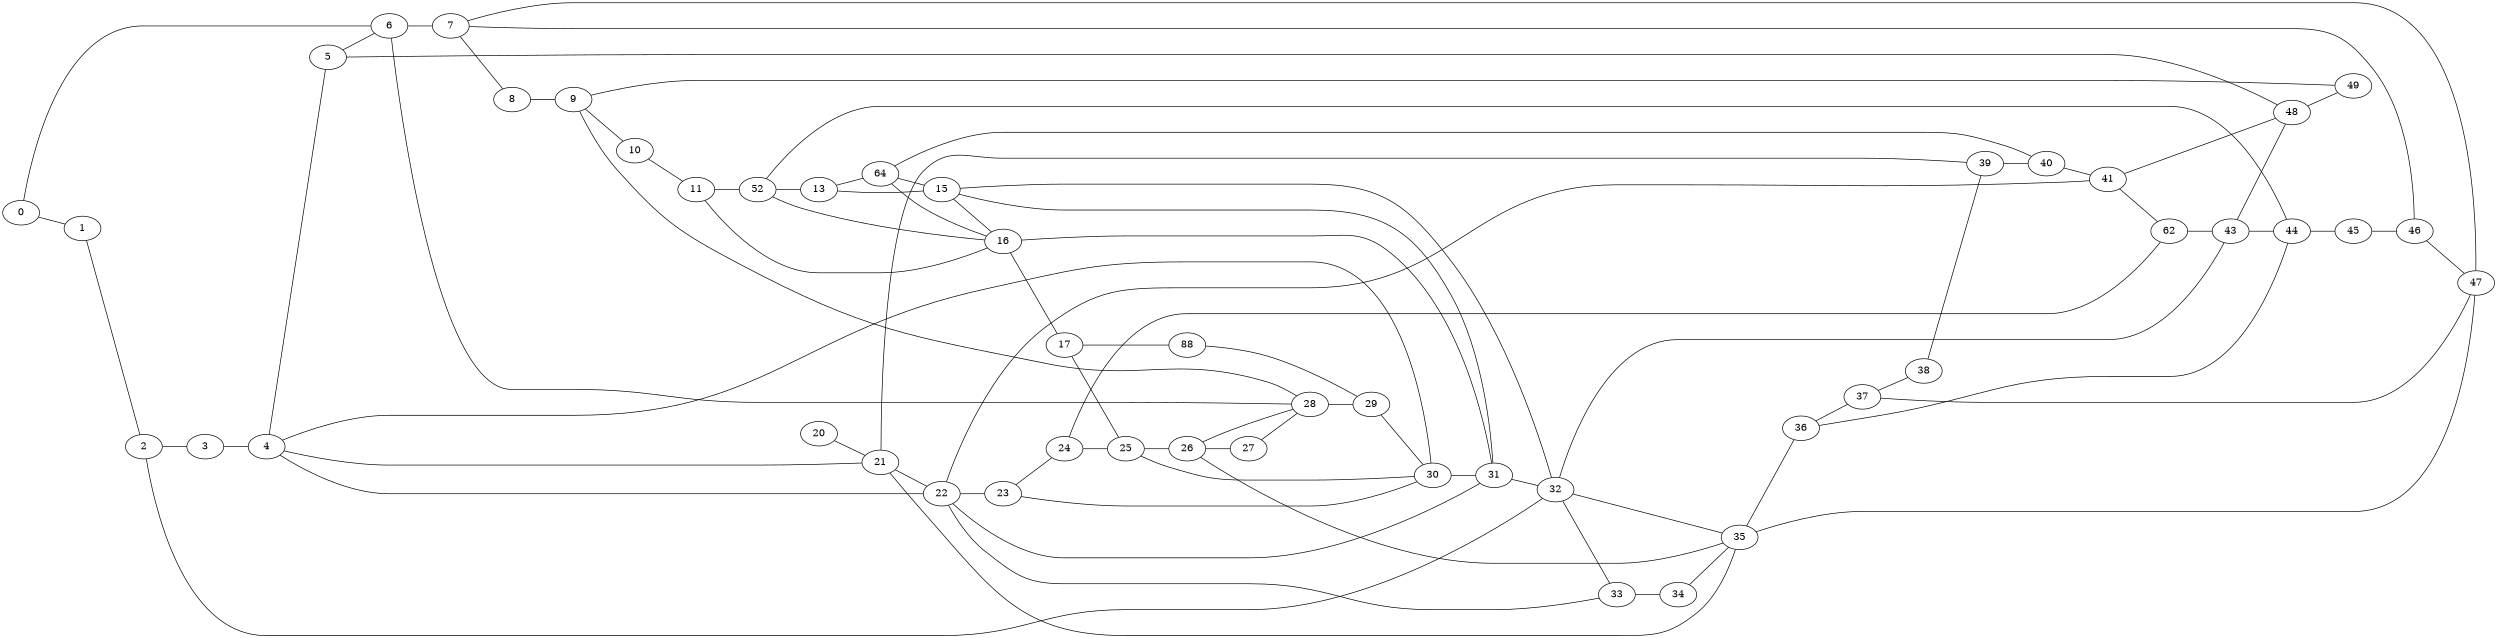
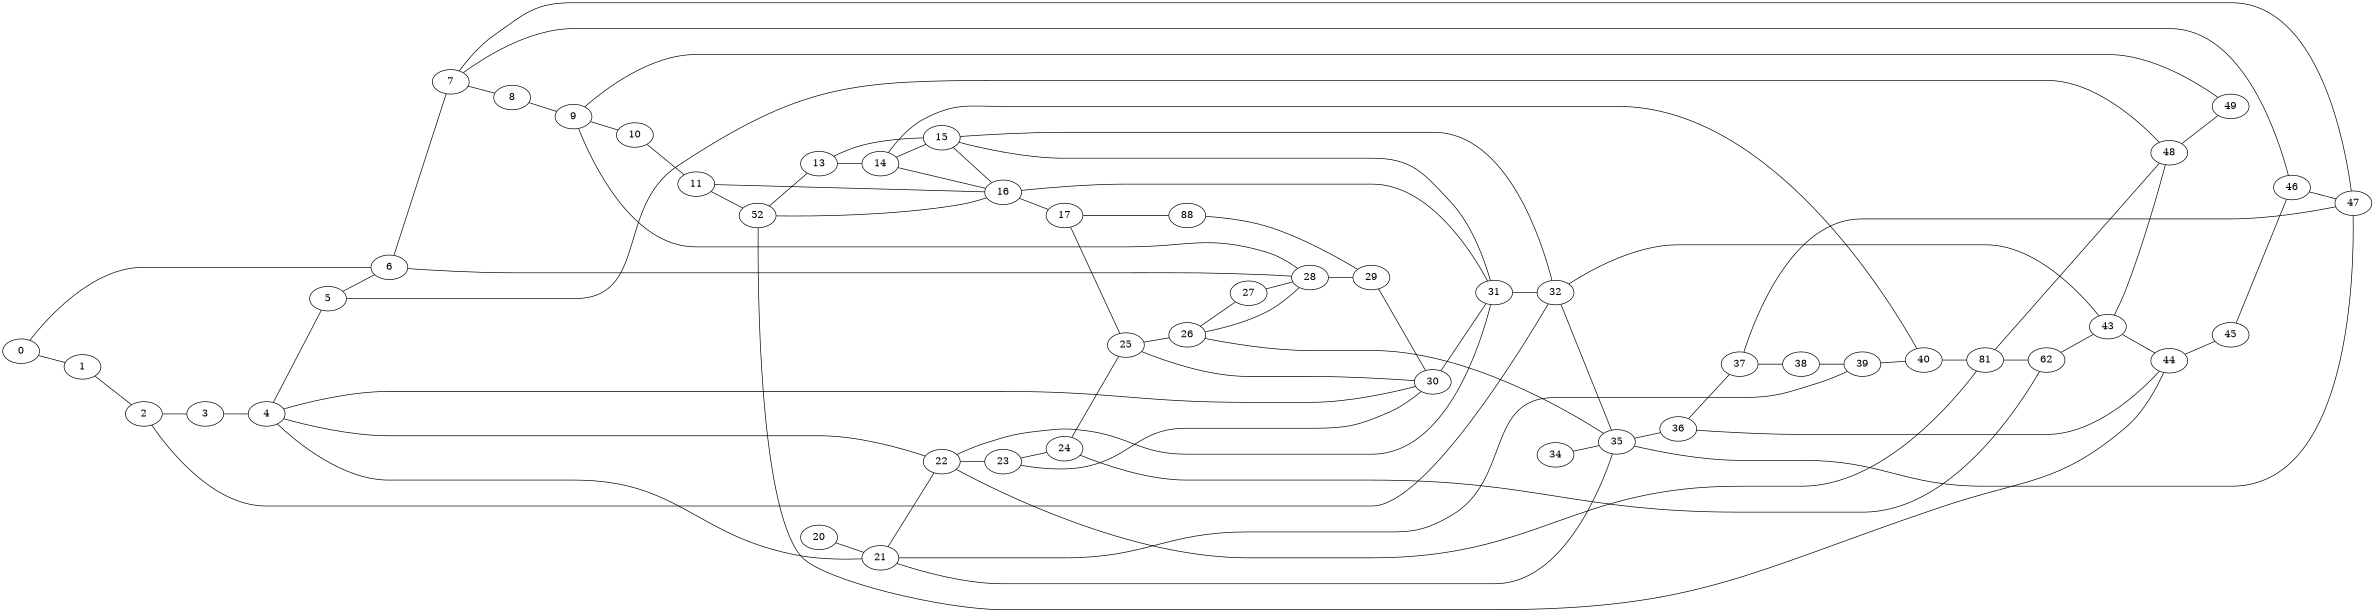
node "64": label "64" -> "14"
node "41": label "41" -> "81"
node "33": removed
